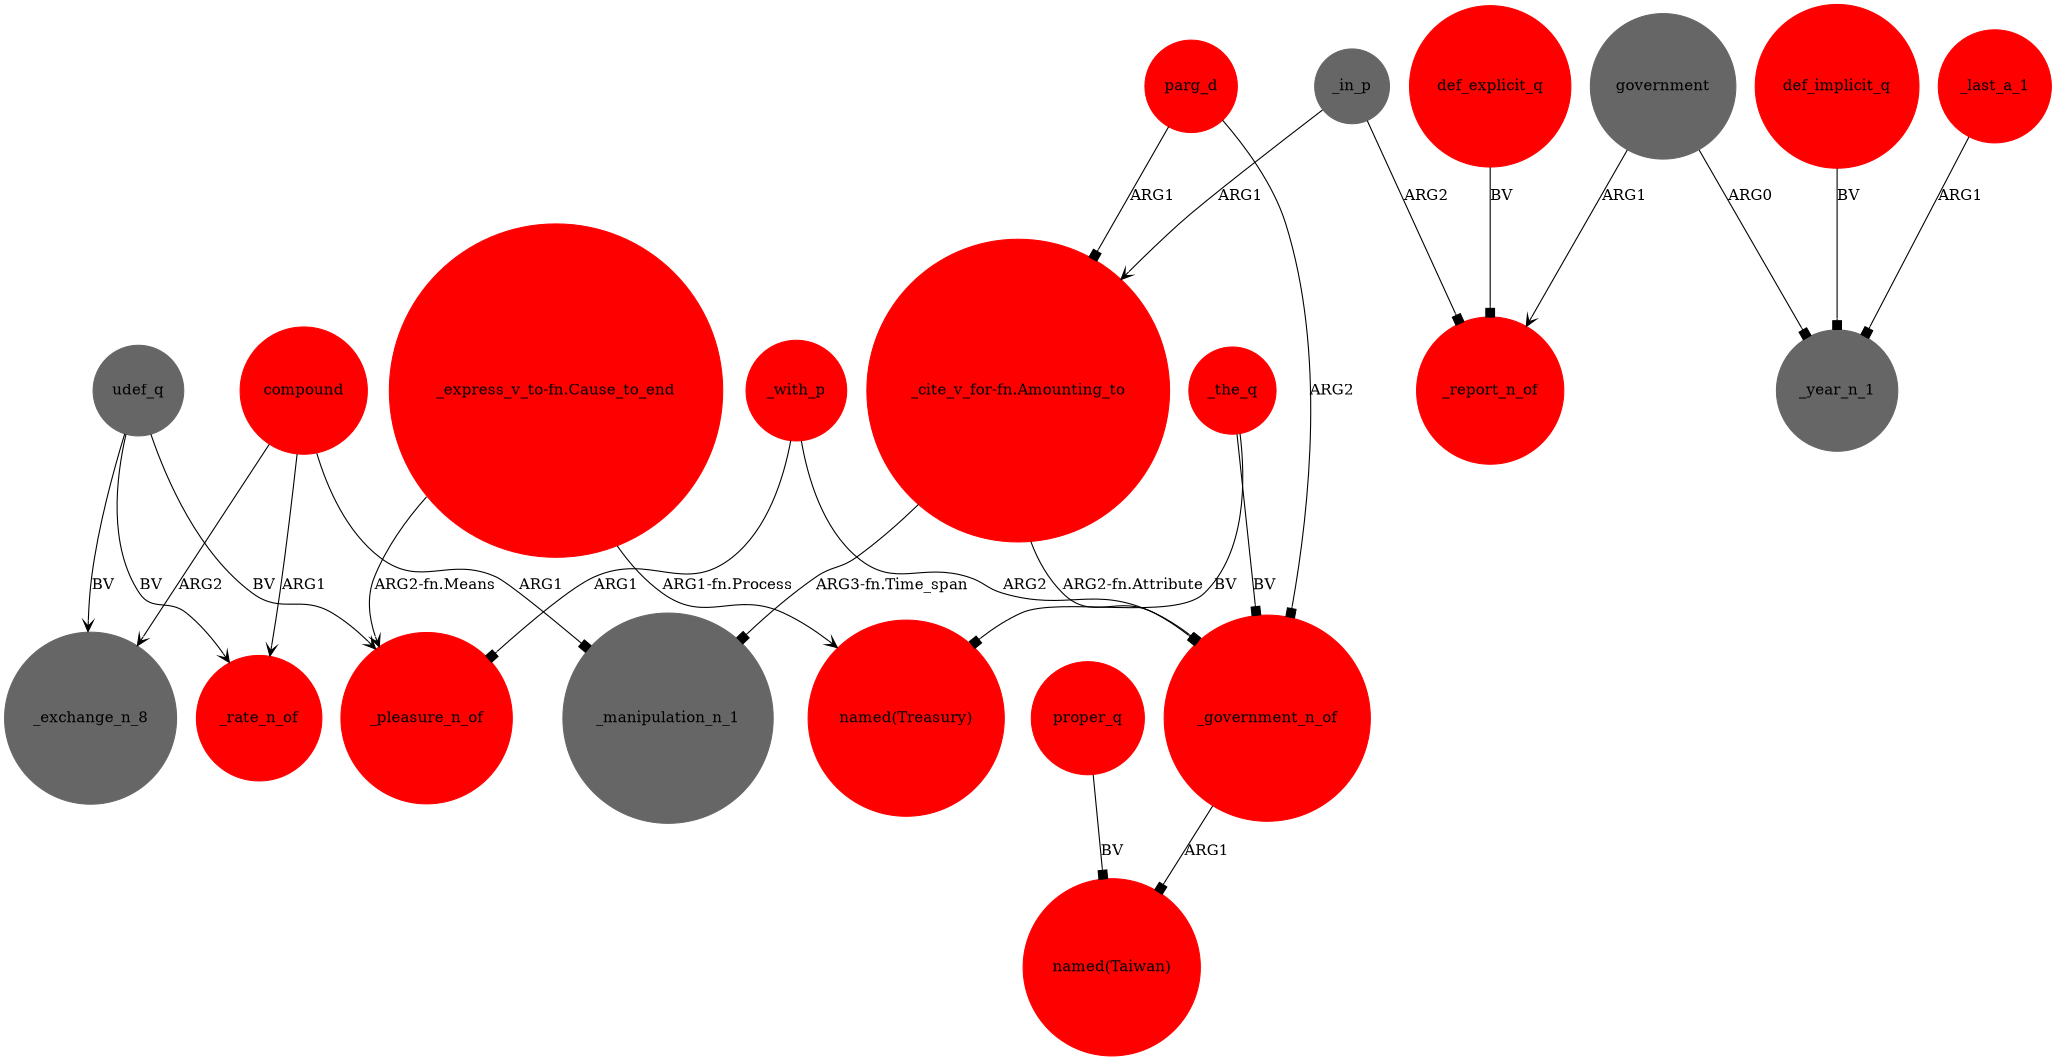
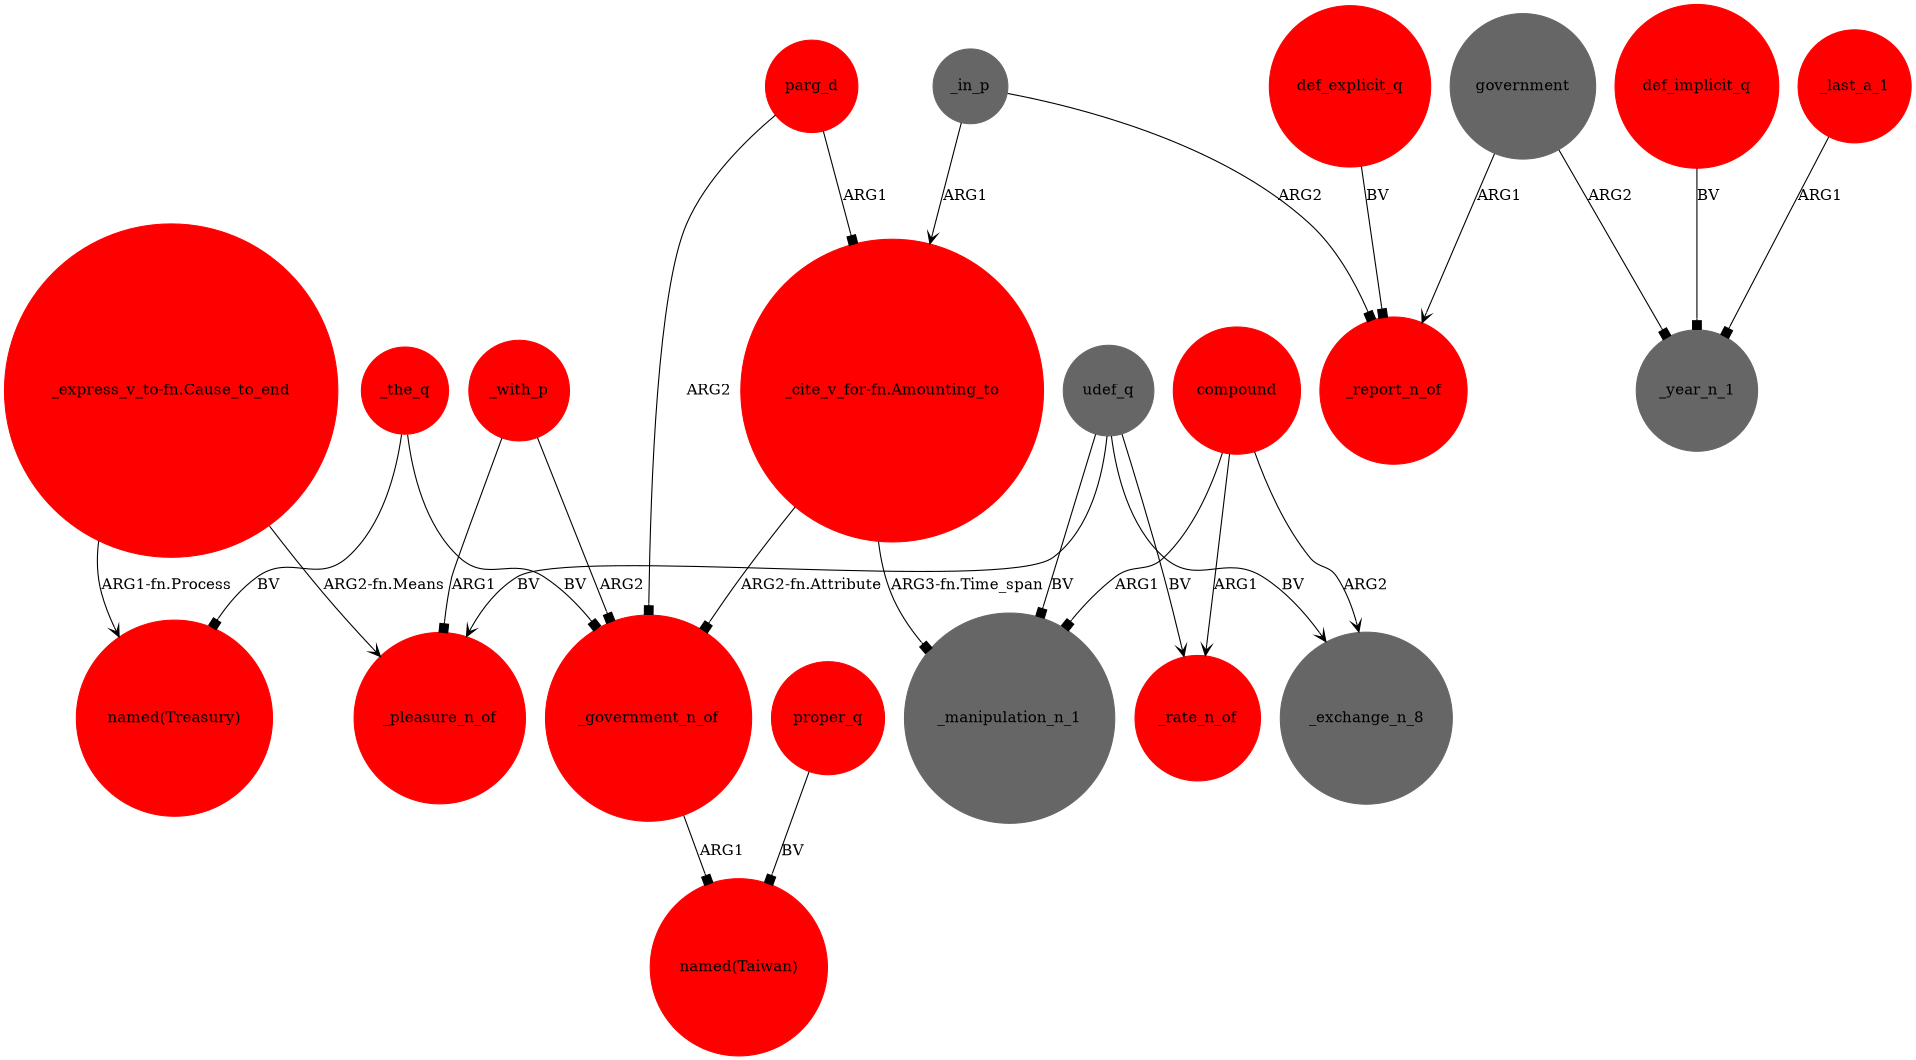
edge "government" -> "_year_n_1": label "ARG0" -> "ARG2"
edge "udef_q" -> "_manipulation_n_1": added, label "BV"
